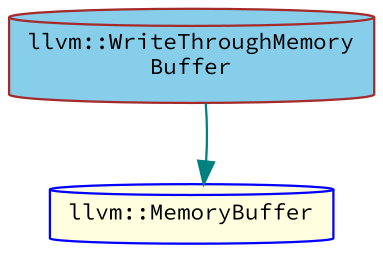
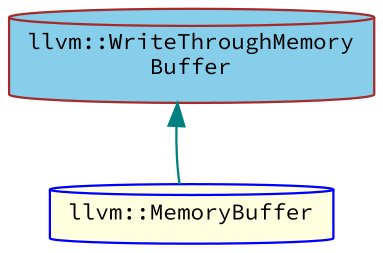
edge "llvm::WriteThroughMemory Buffer" -> "llvm::MemoryBuffer": reversed
